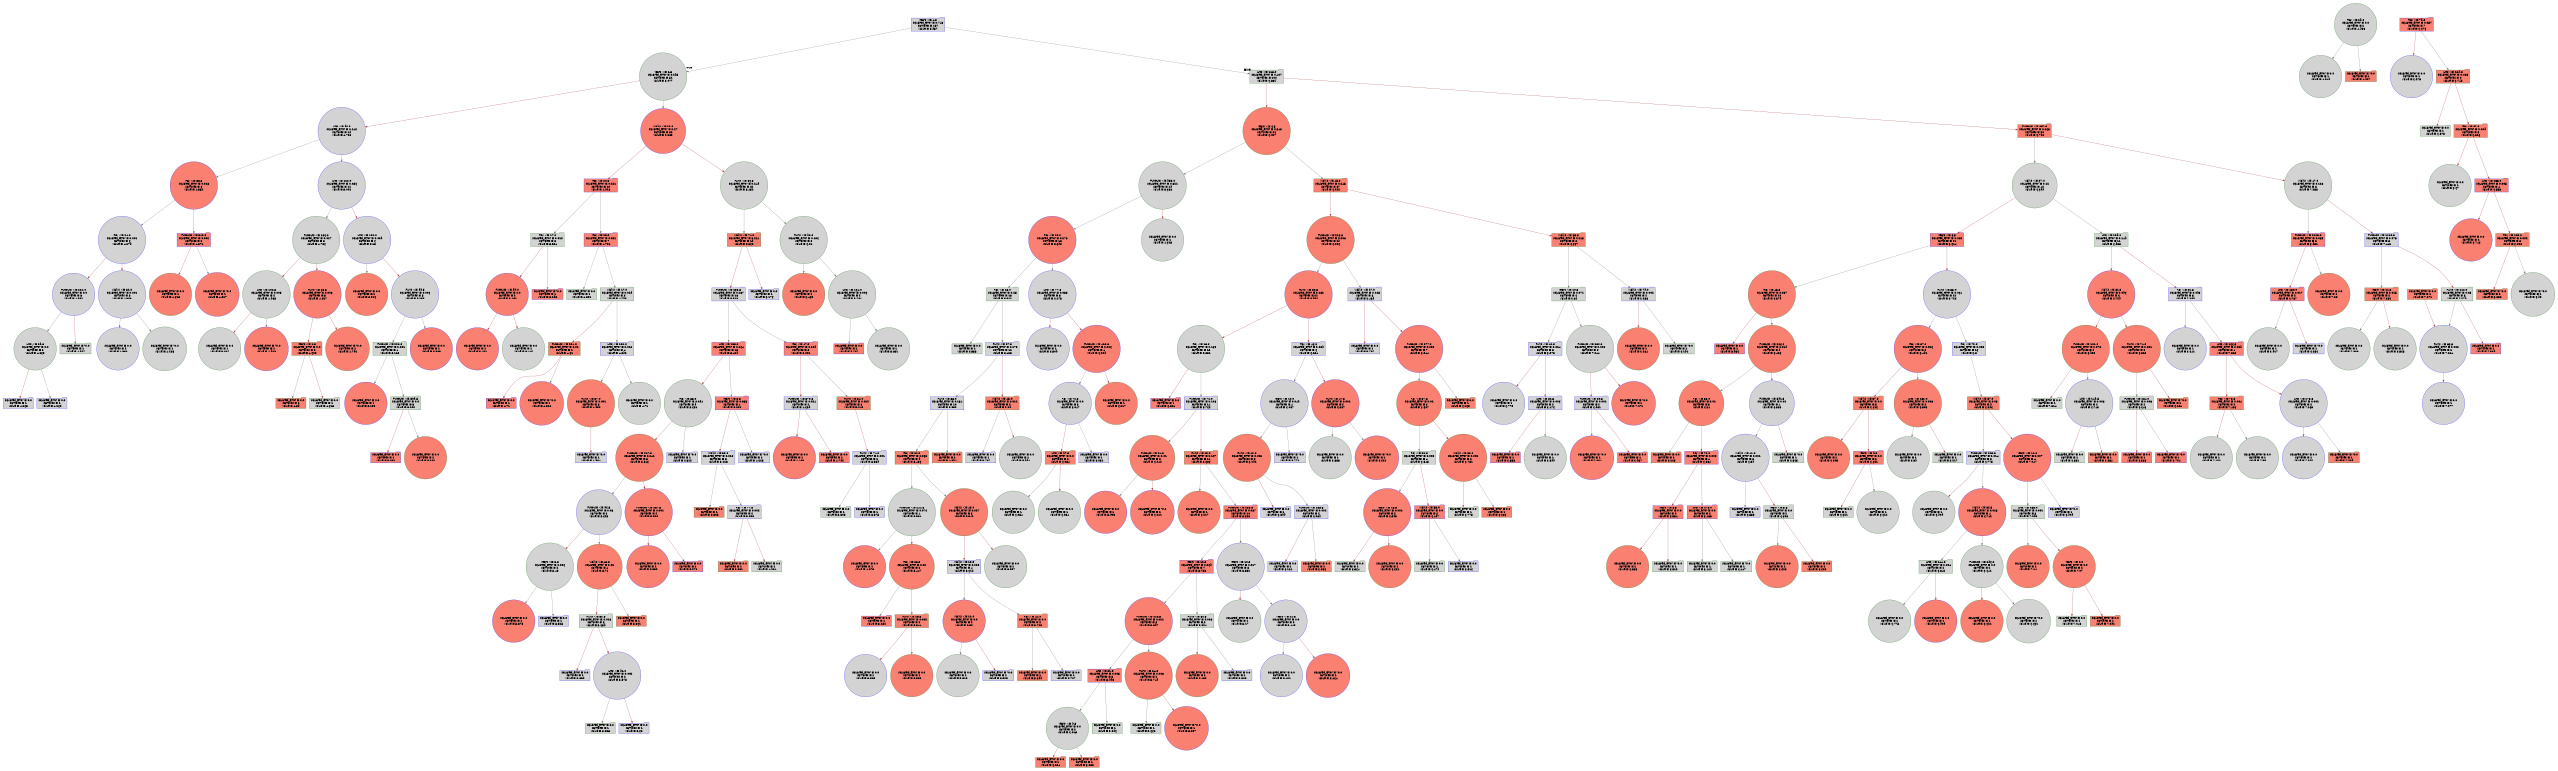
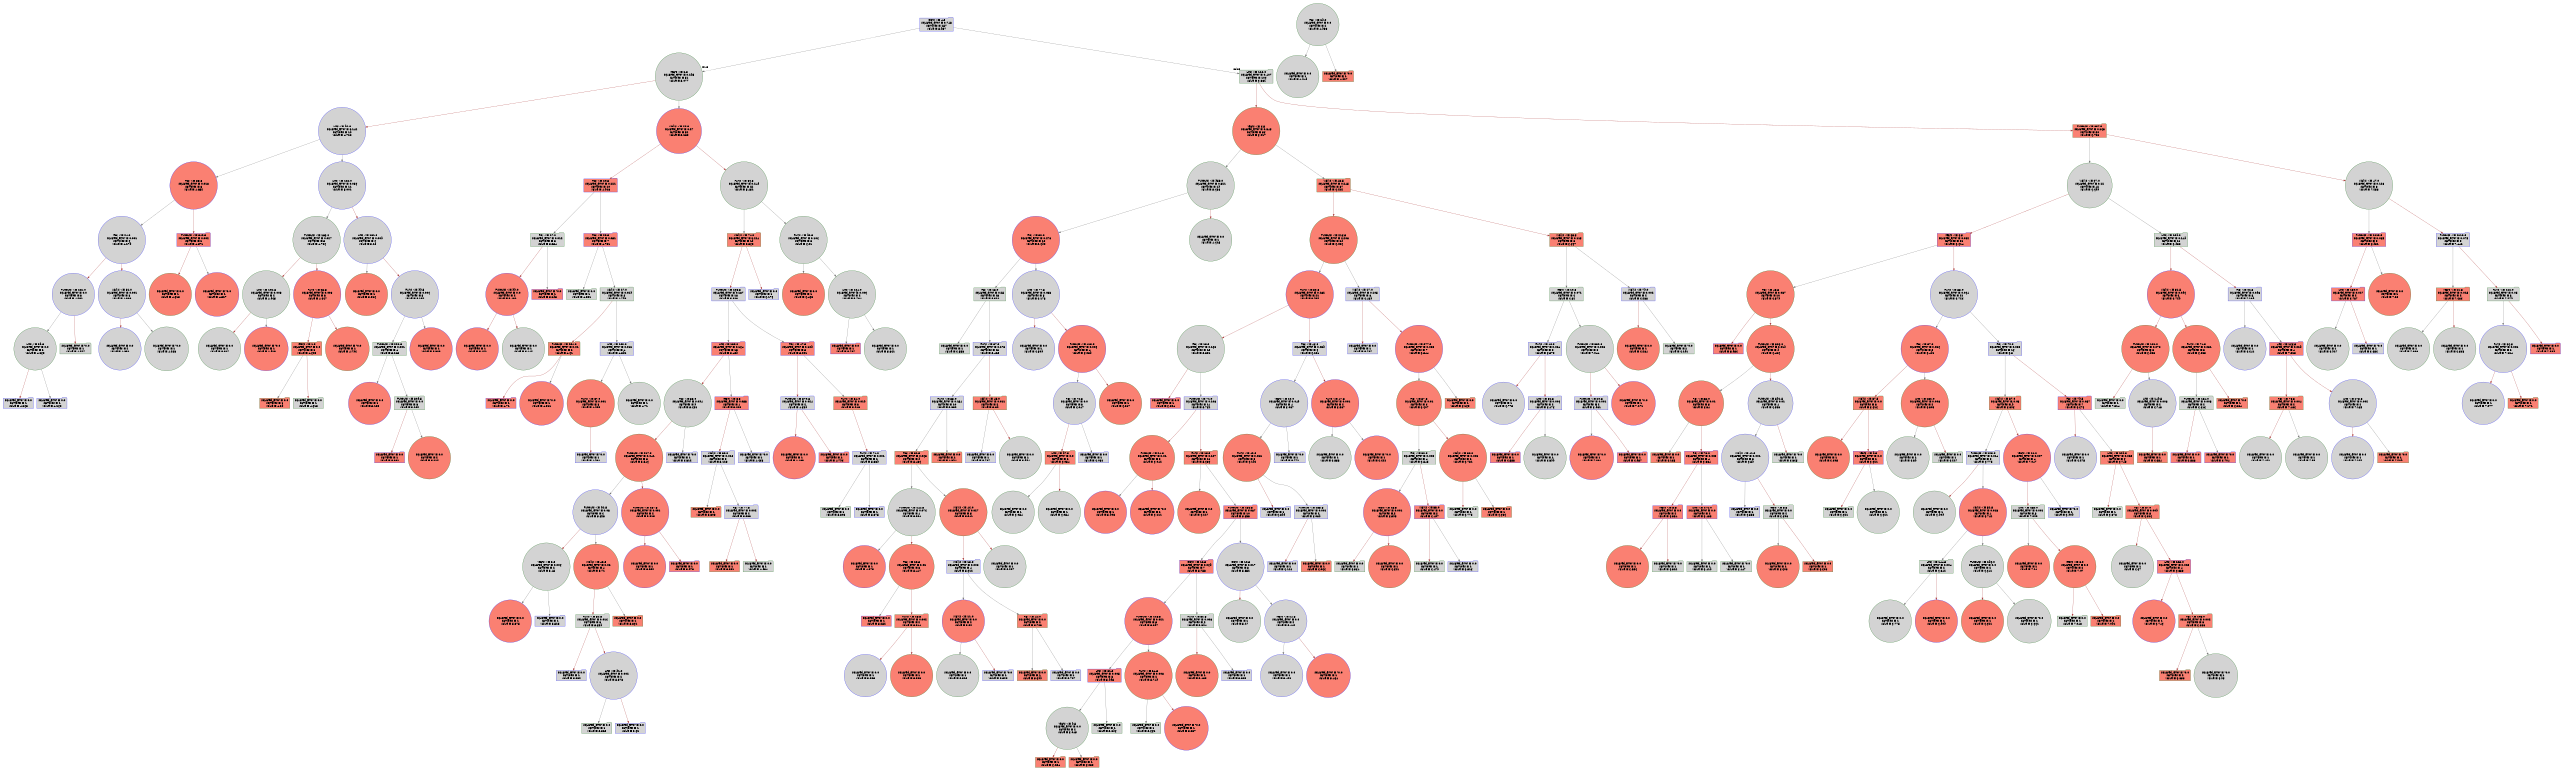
edge "squared_error = 0.0 samples = 1 value = 7.171" -> "Runs <= 86.5 squared_error = 0.002 samples = 2 value = 7.124": reversed
edge "RBI <= 72.5 squared_error = 0.053 samples = 16 value = 6.8" -> "RBI <= 79.5 squared_error = 0.057 samples = 7 value = 6.676": added
node "squared_error = 0.0 samples = 1 value = 6.831": removed
